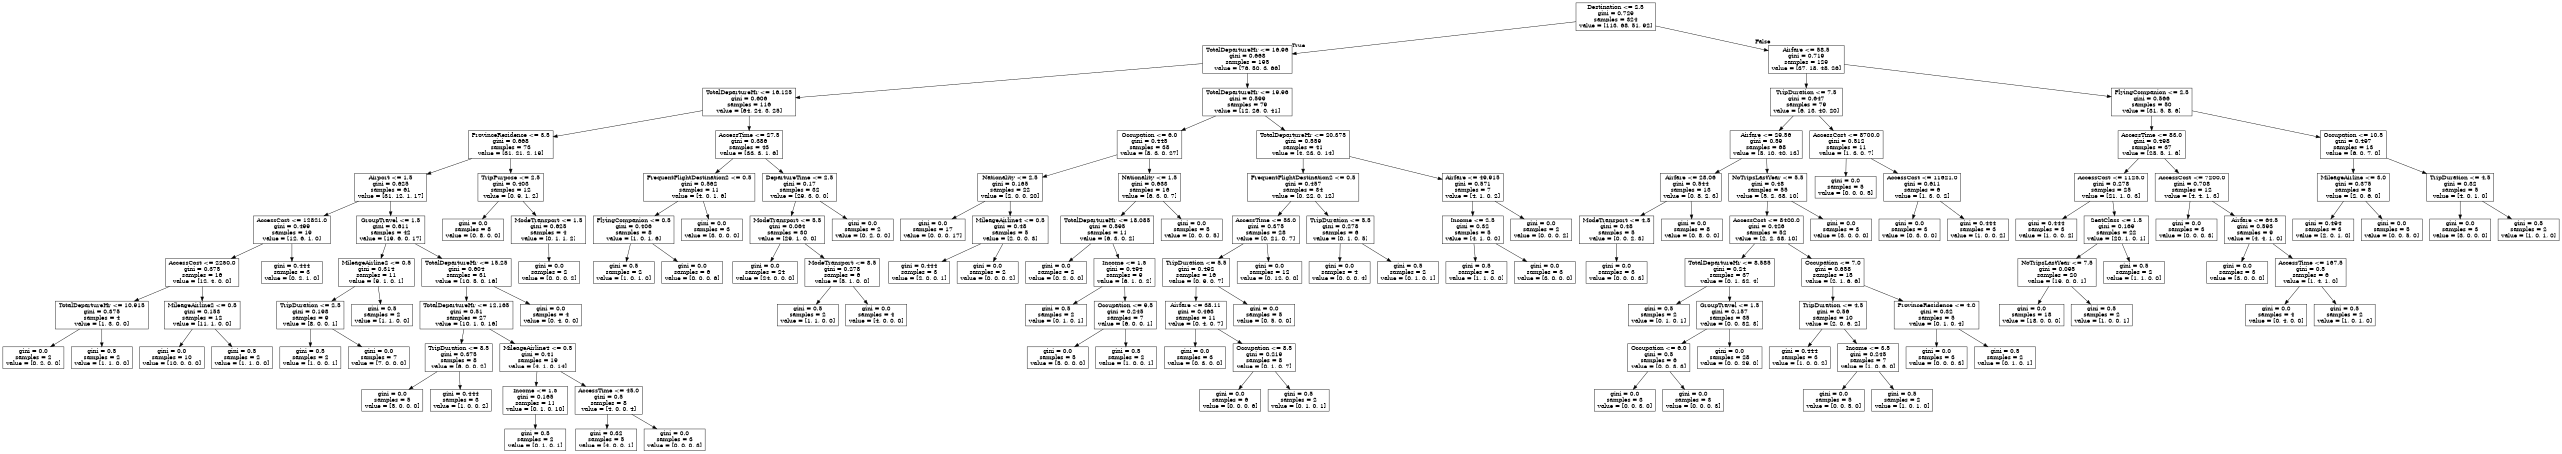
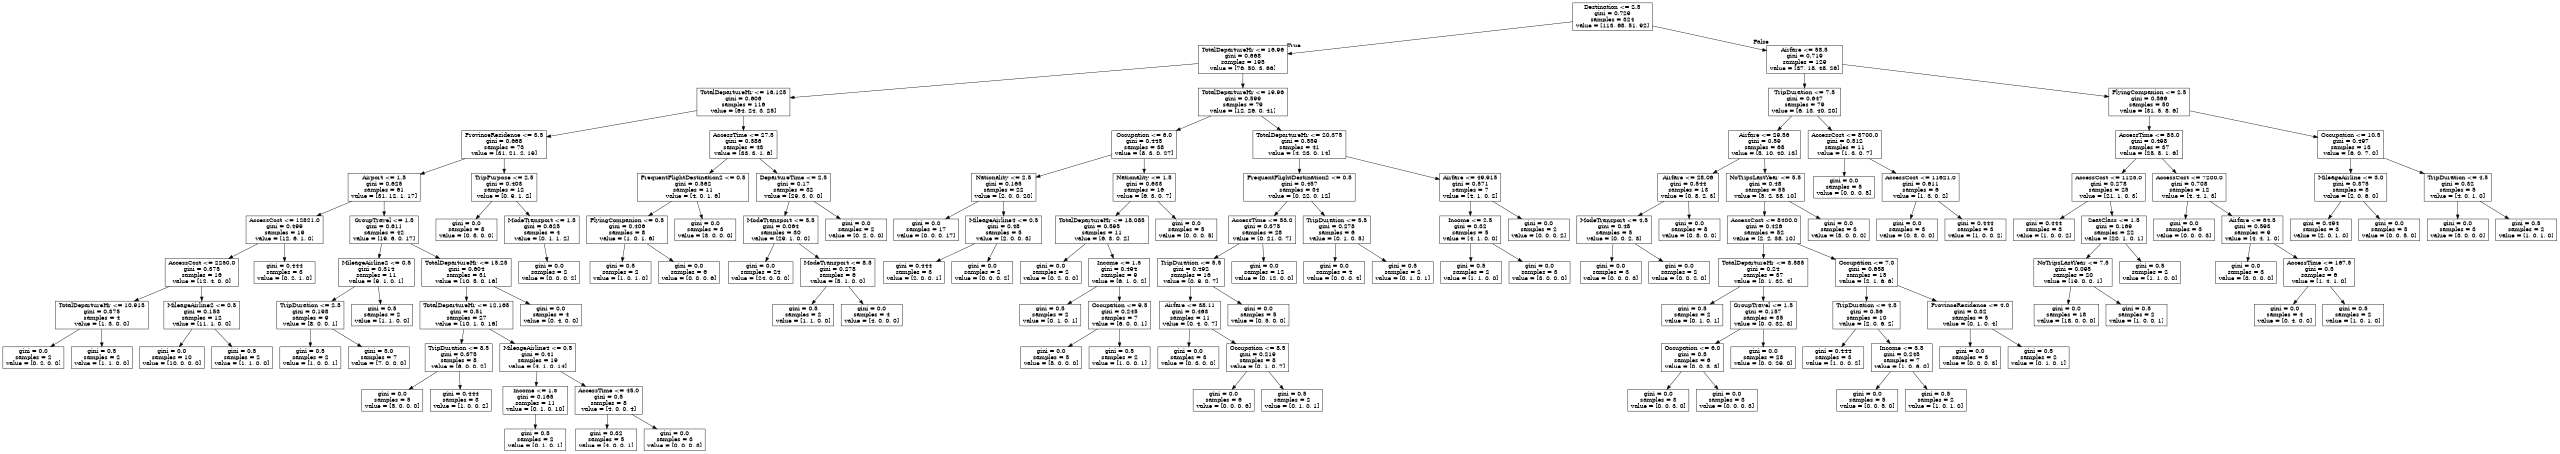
node "gini = 0.0 samples = 2 value = [0, 0, 2, 0]": added
node "gini = 0.0 samples = 7 value = [7, 0, 0, 0]": label "gini = 0.0 samples = 7 value = [7, 0, 0, 0]" -> "gini = 5.0 samples = 7 value = [7, 0, 0, 0]"
